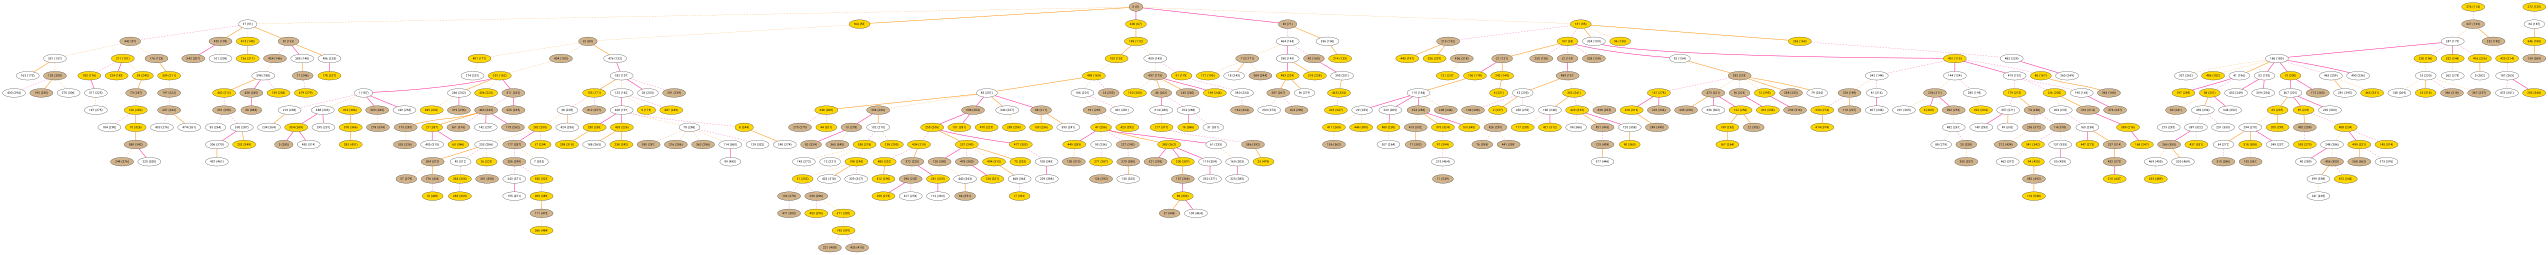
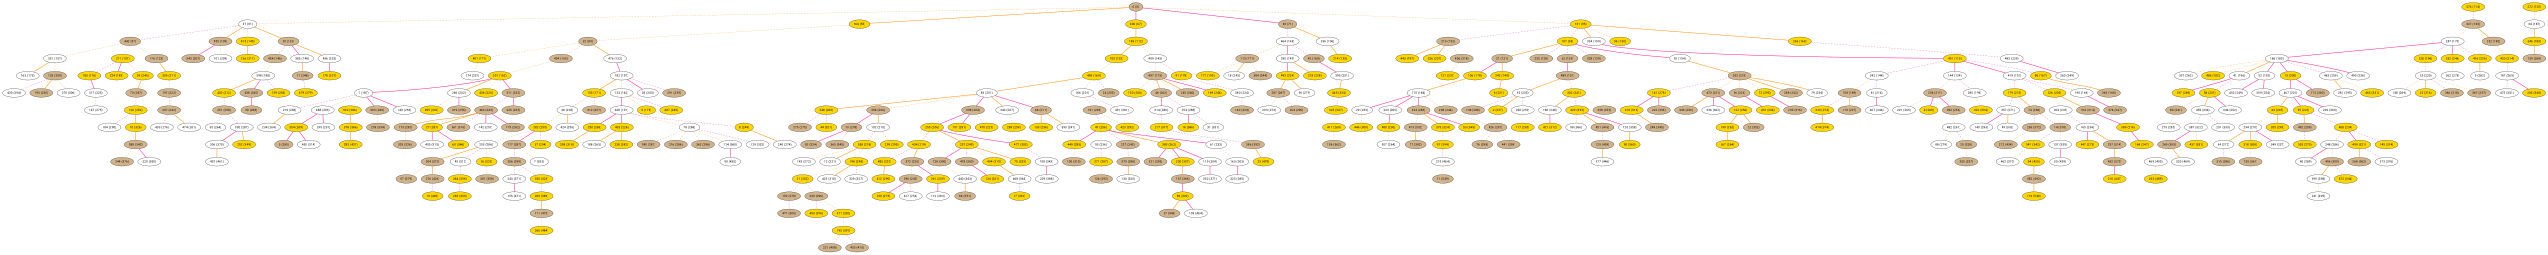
edge "358 (218)" -- "12 (221)": style dashed -> bold
